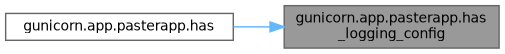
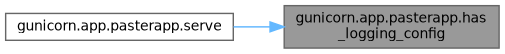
node "gunicorn.app.pasterapp.has": label "gunicorn.app.pasterapp.has" -> "gunicorn.app.pasterapp.serve"
